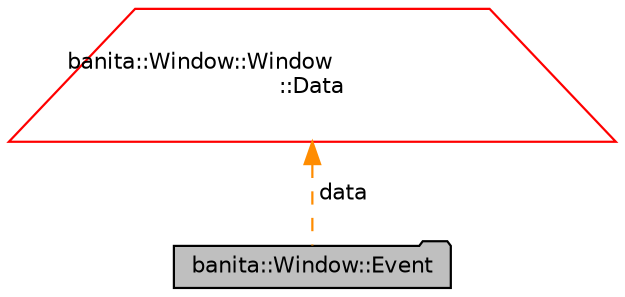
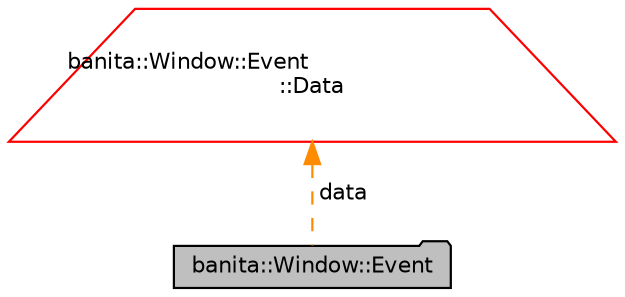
node "banita::Window::Window ::Data": label "banita::Window::Window ::Data" -> "banita::Window::Event ::Data"
